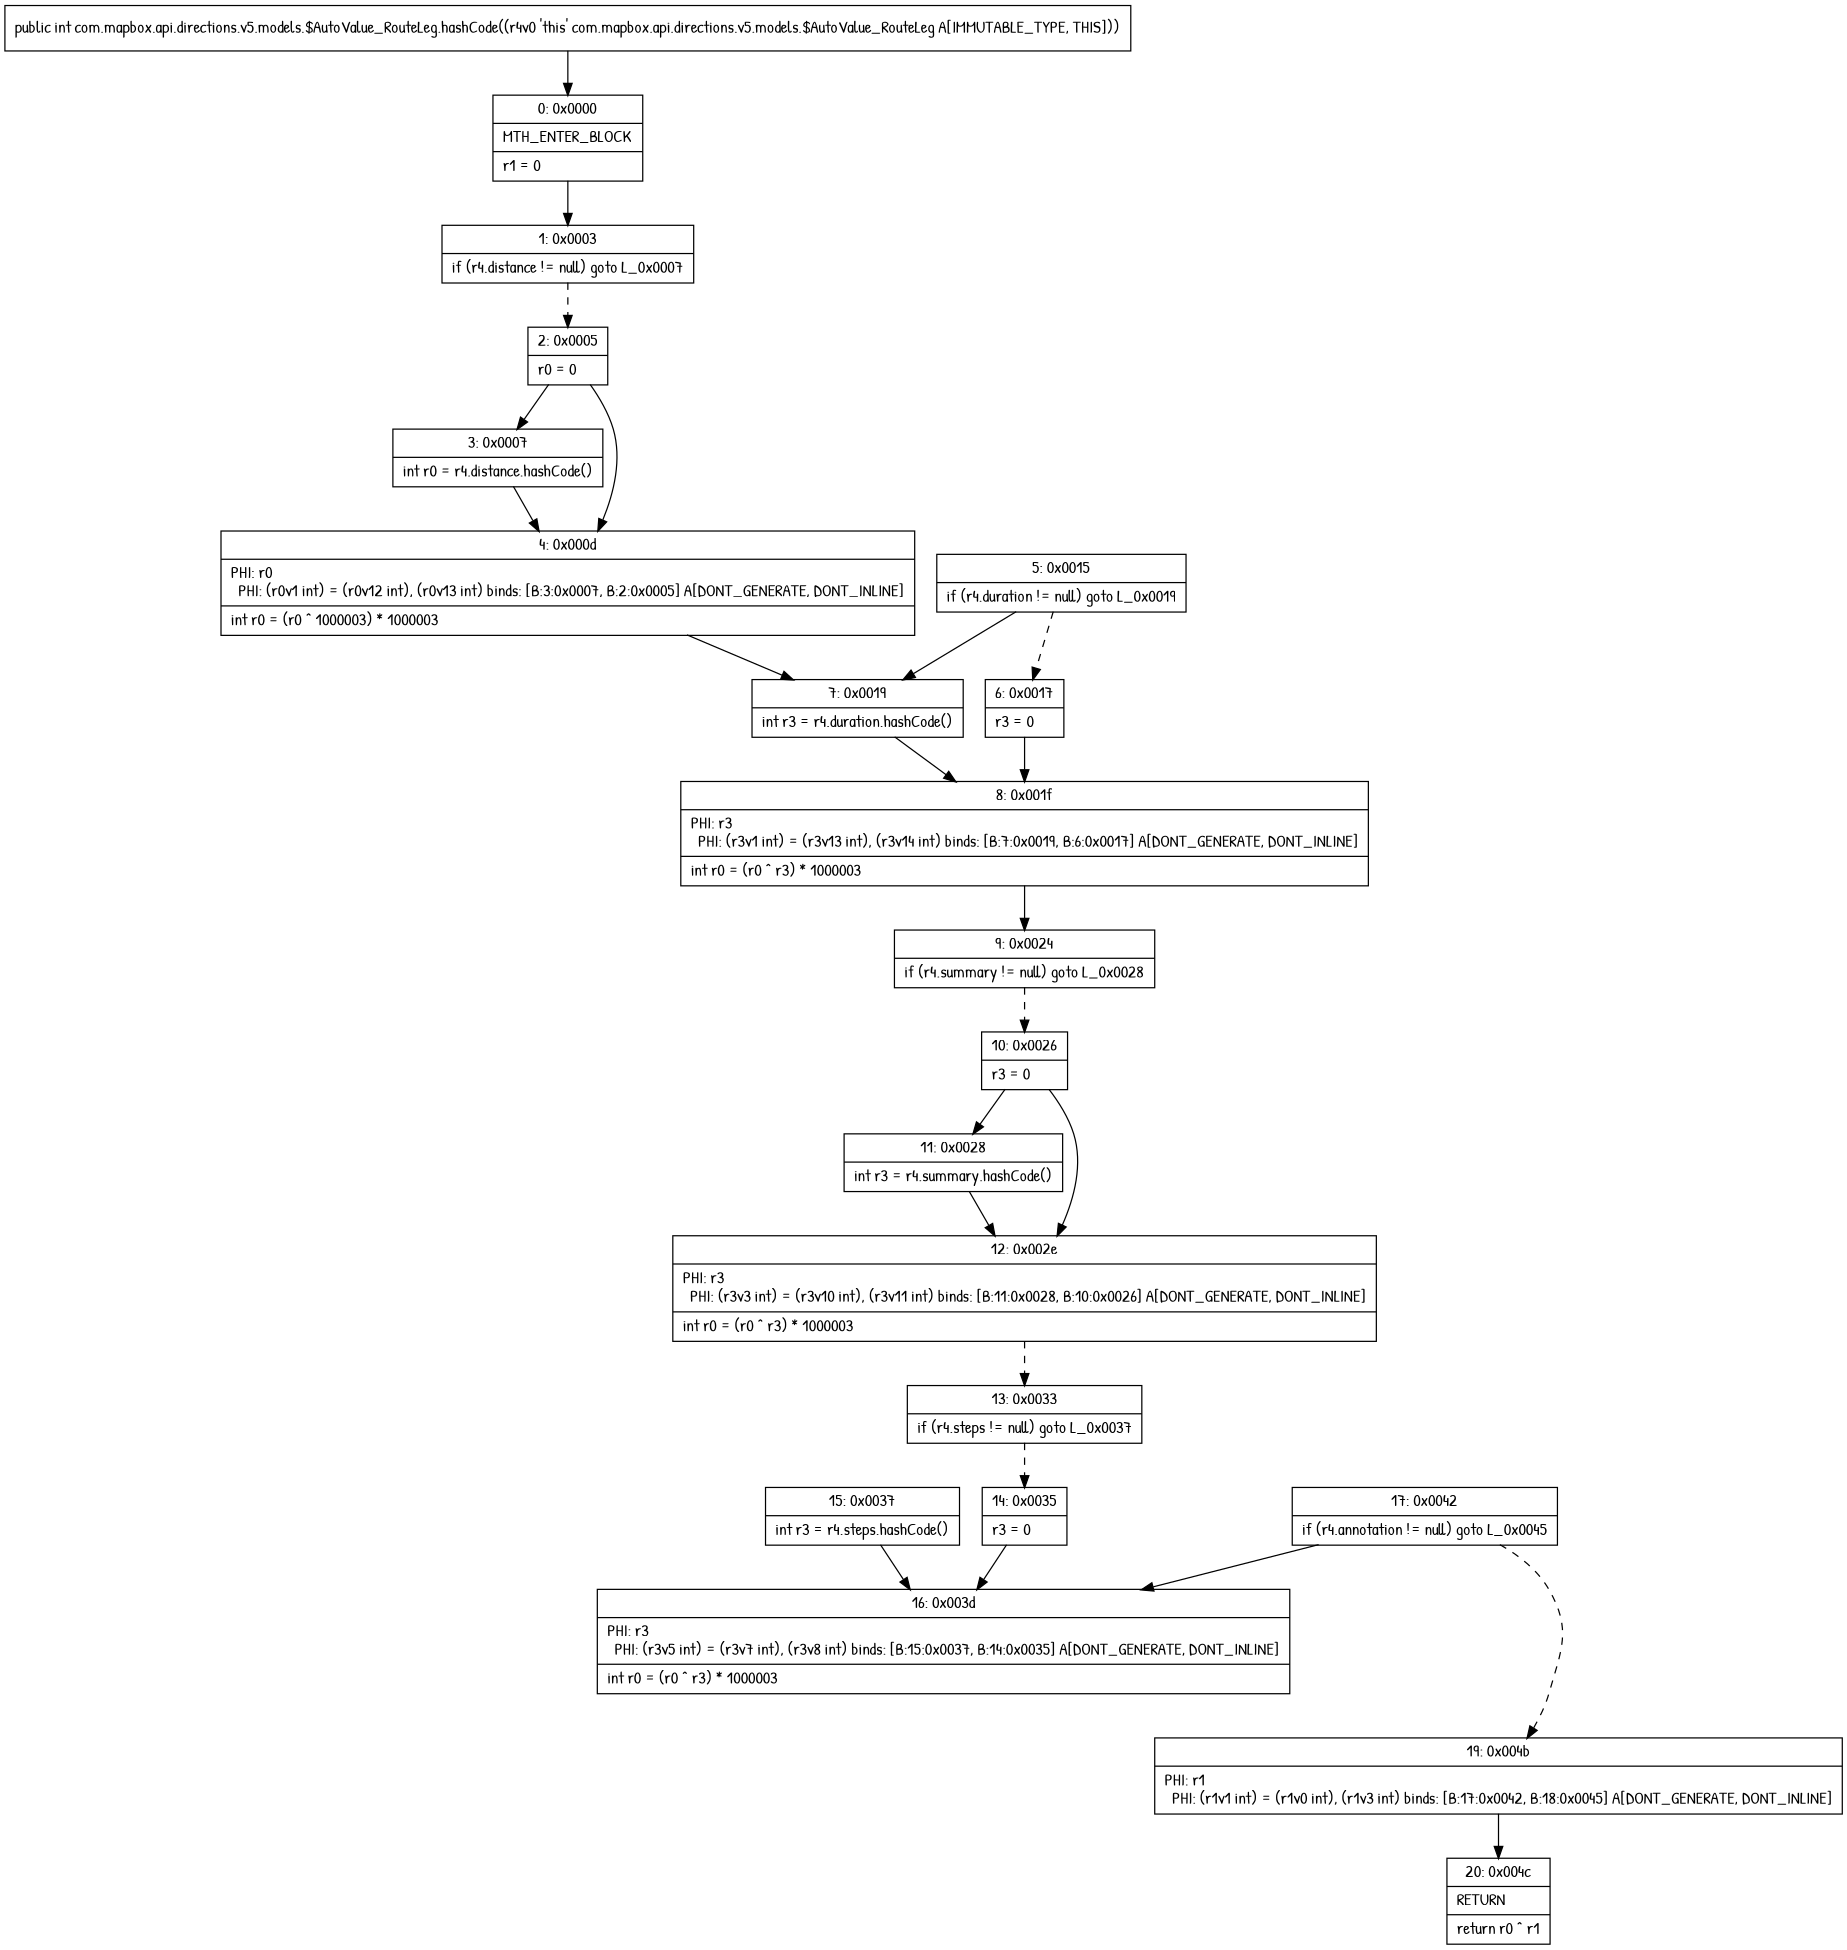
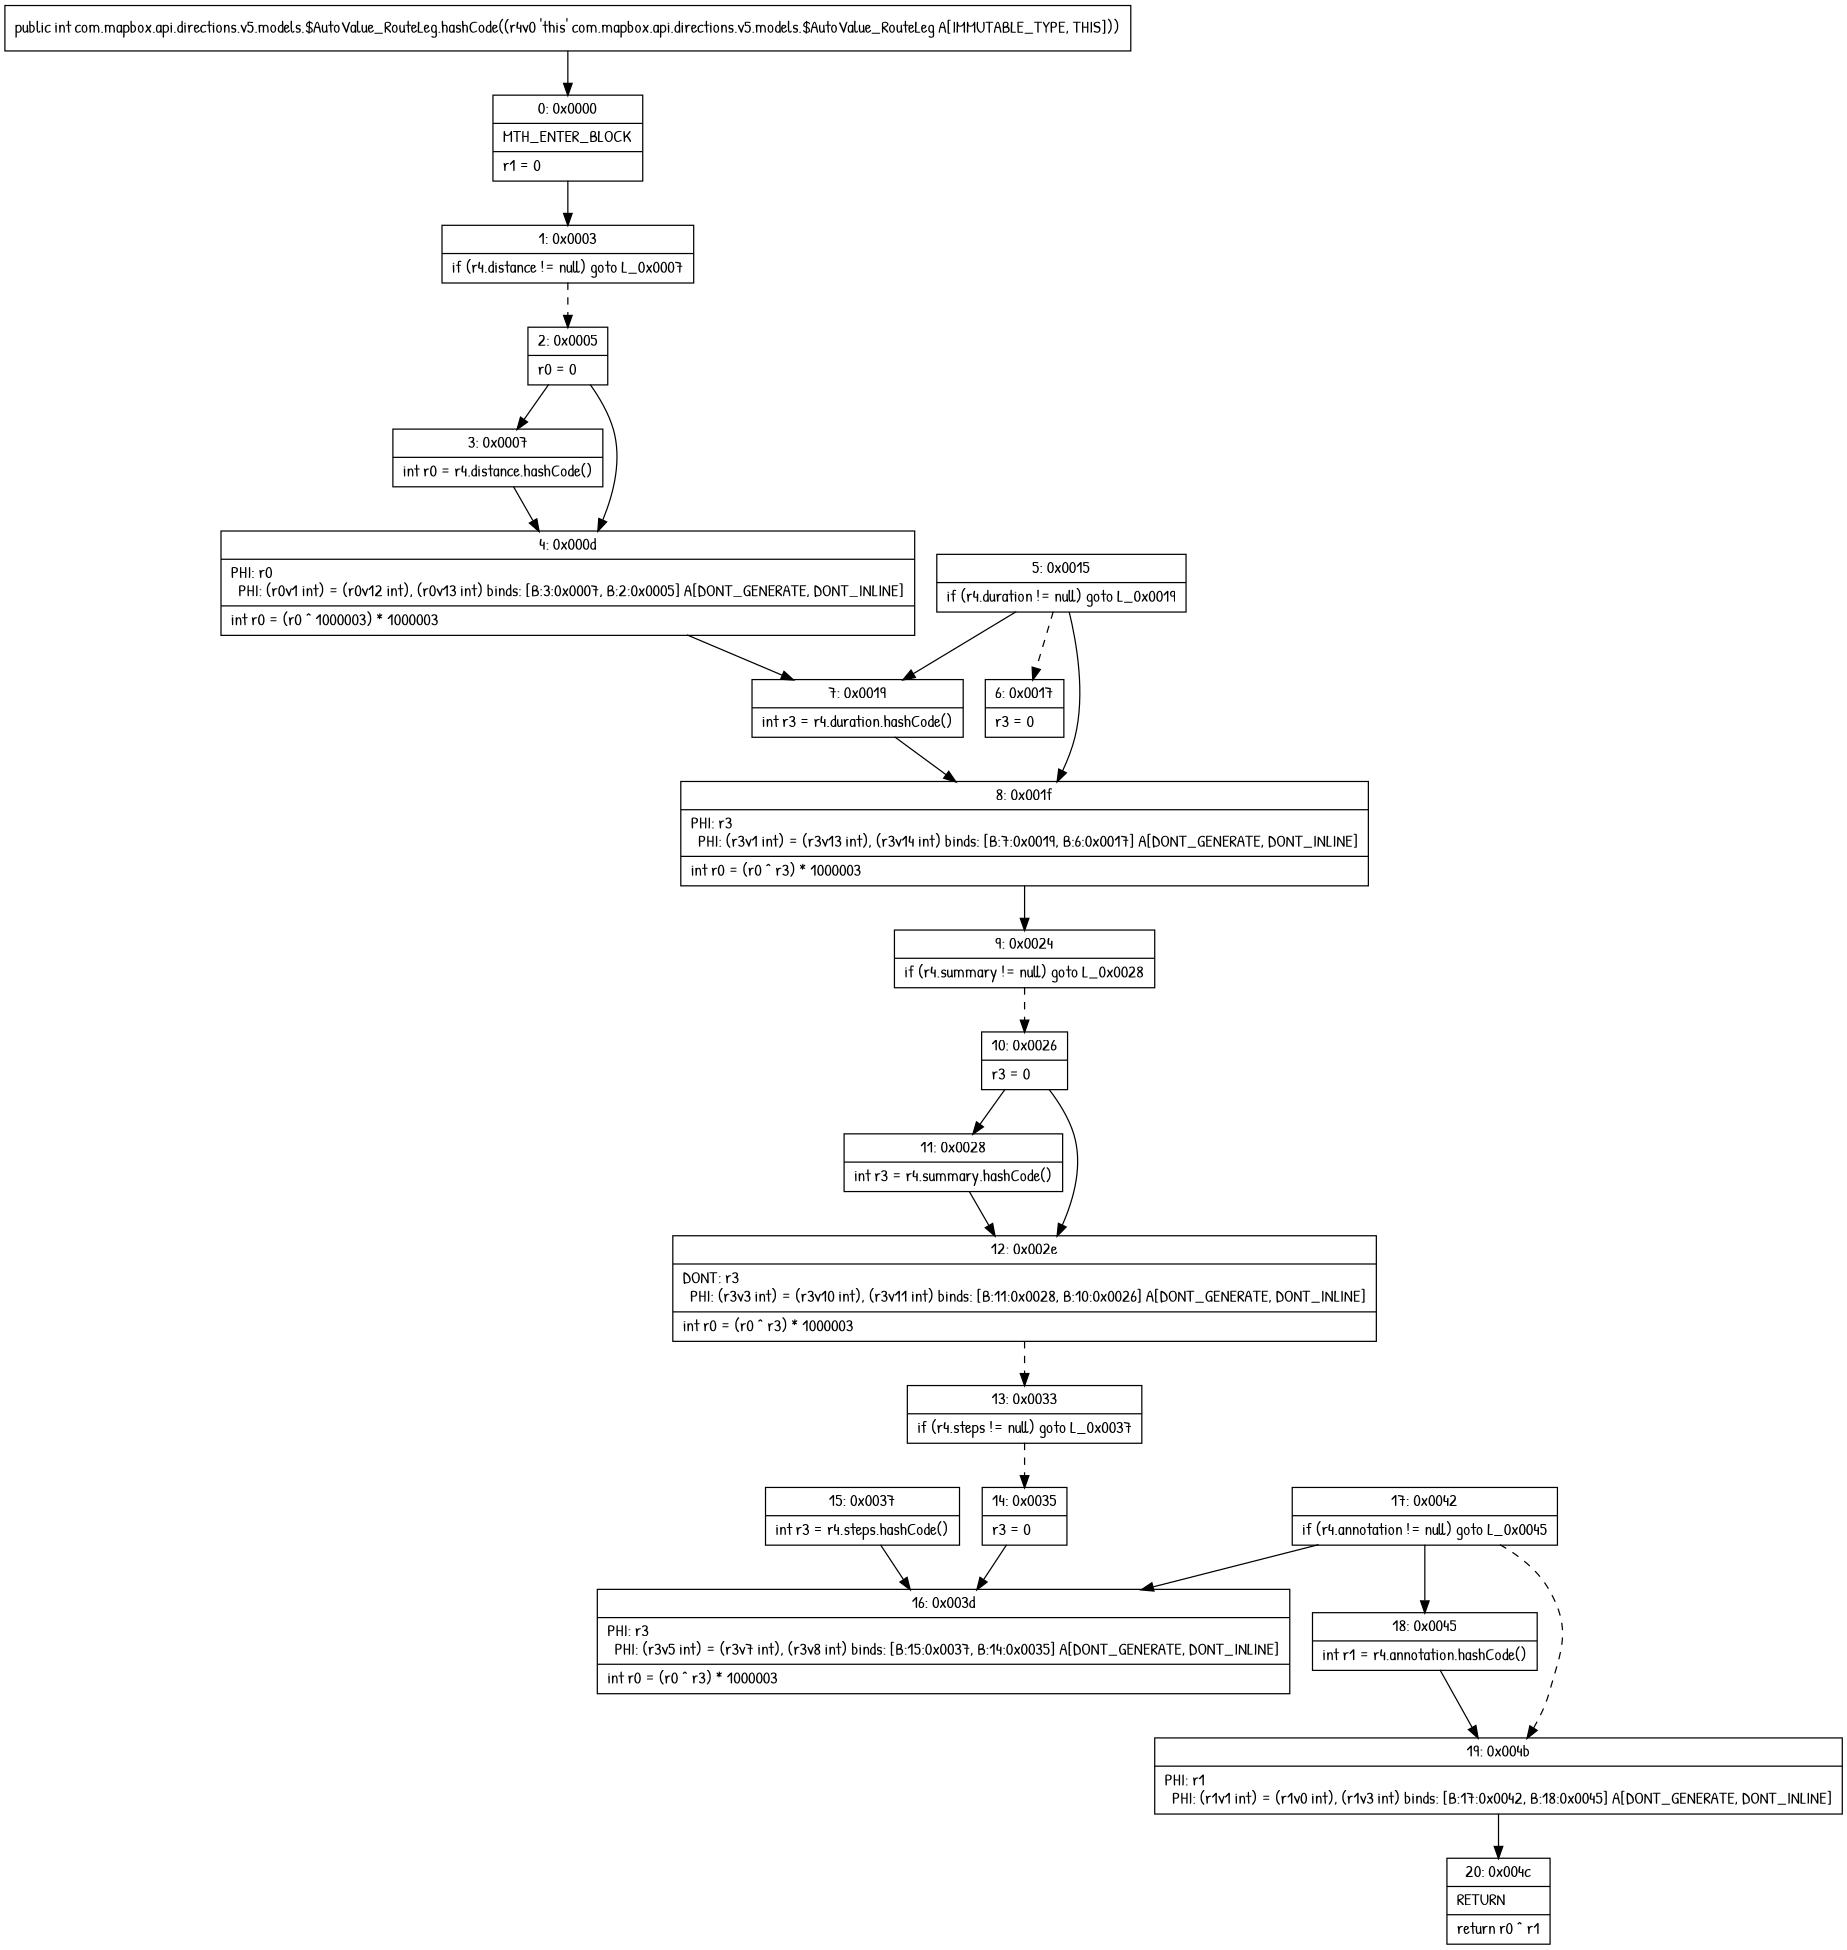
edge "6: 0x0017" -> "8: 0x001f": now "5: 0x0015" -> "8: 0x001f"
node "12: 0x002e": text "PHI: r3" -> "DONT: r3"
node "18: 0x0045": added
